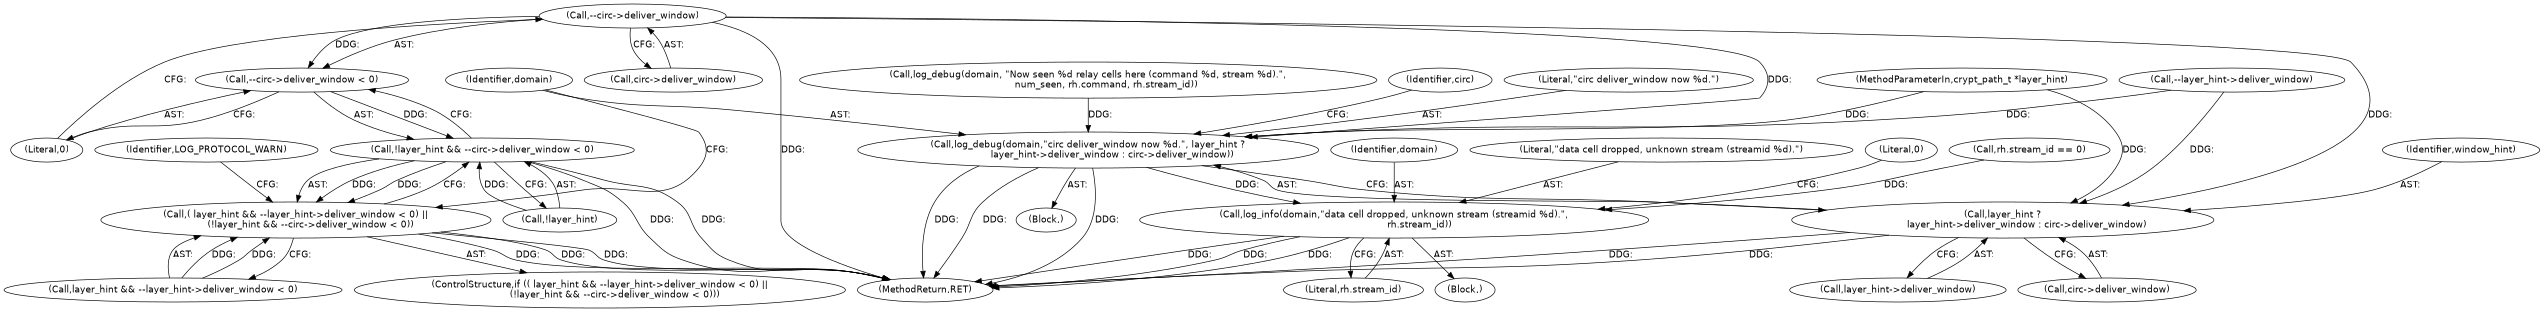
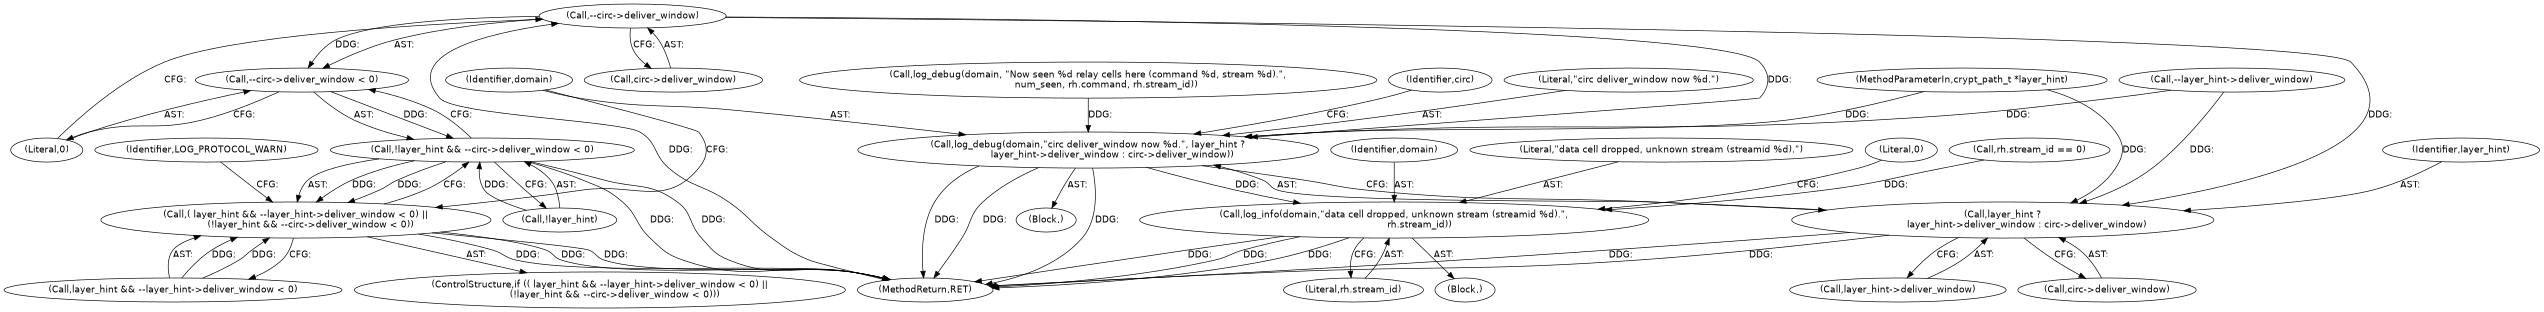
node "(Identifier,window_hint)": label "(Identifier,window_hint)" -> "(Identifier,layer_hint)"
edge "(Call,--circ->deliver_window)" -> "(MethodReturn,RET)": reversed
